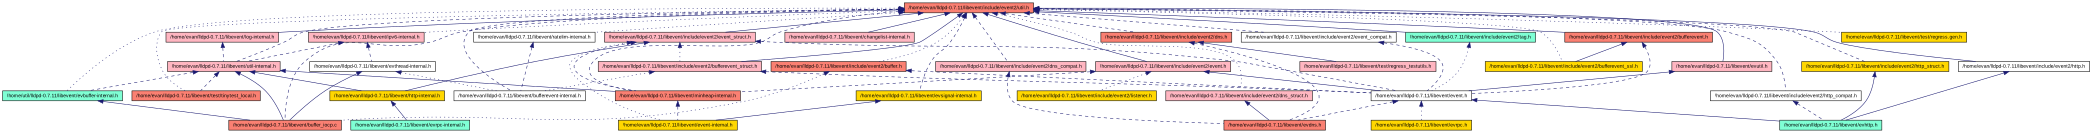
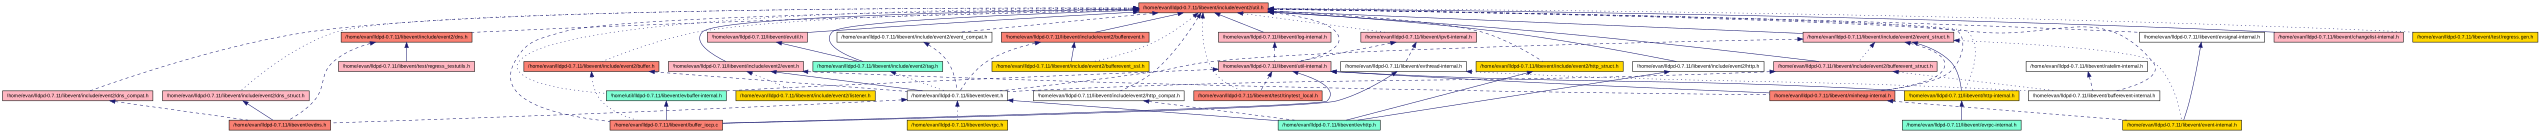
edge "/home/evan/lldpd-0.7.11/libevent/ratelim-internal.h" -> "/home/evan/lldpd-0.7.11/libevent/include/event2/util.h": now "/home/evan/lldpd-0.7.11/libevent/http-internal.h" -> "/home/evan/lldpd-0.7.11/libevent/include/event2/util.h"
edge "/home/evan/lldpd-0.7.11/libevent/event.h" -> "/home/evan/lldpd-0.7.11/libevent/evutil.h": now "/home/evan/lldpd-0.7.11/libevent/include/event2/tag.h" -> "/home/evan/lldpd-0.7.11/libevent/evutil.h"
node "/home/evan/lldpd-0.7.11/libevent/evsignal-internal.h": fillcolor gold -> white
